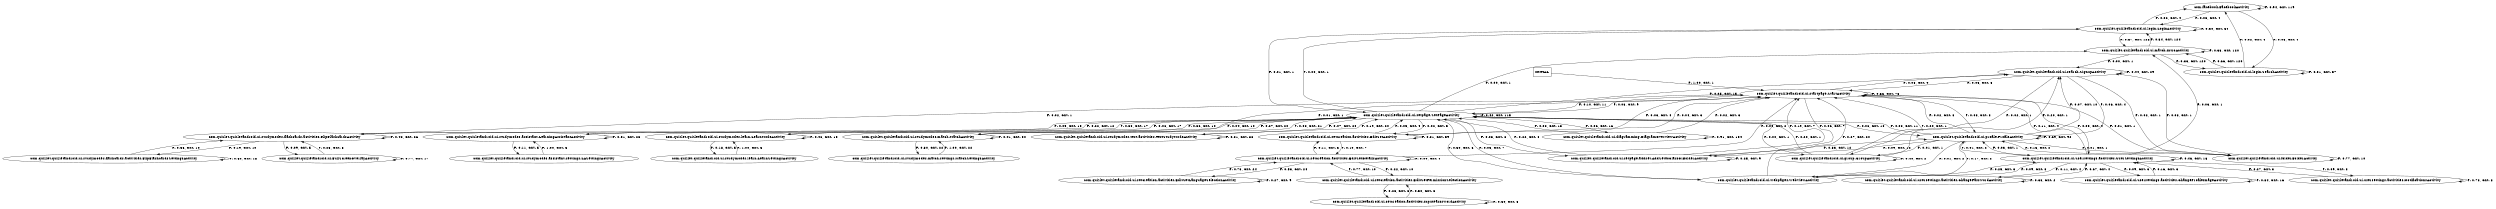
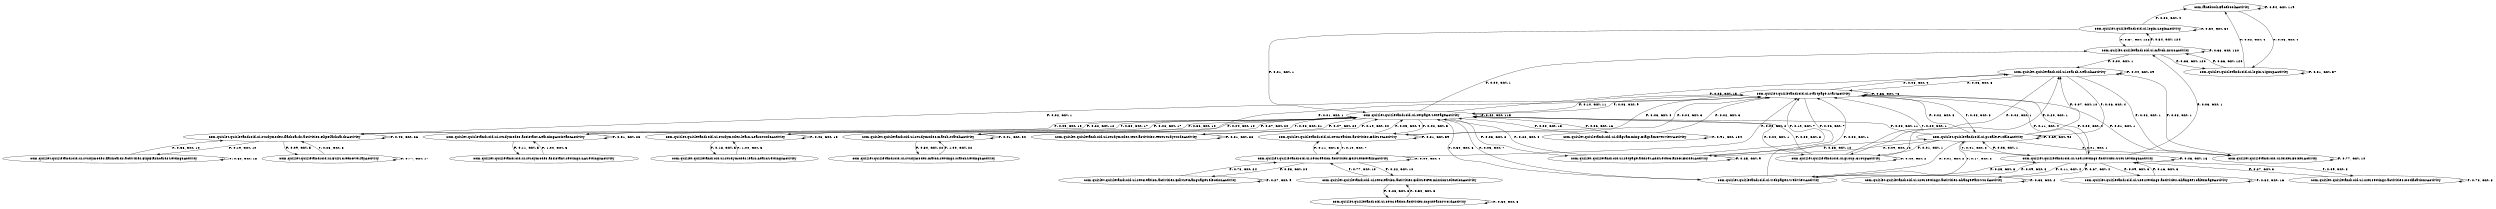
edge "com.facebook.FacebookActivity" -> "com.quizlet.quizletandroid.ui.login.LoginActivity": removed, label "P: 0.03, Cnt: 4"
edge "com.quizlet.quizletandroid.ui.setpage.SetPageActivity" -> "com.quizlet.quizletandroid.ui.login.LoginActivity": removed, label "P: 0.00, Cnt: 1"
node "INITIAL": removed
node "com.quizlet.quizletandroid.ui.search.SignupActivity": label "com.quizlet.quizletandroid.ui.search.SignupActivity" -> "com.quizlet.quizletandroid.ui.search.SearchActivity"
node "com.quizlet.quizletandroid.ui.login.SearchActivity": label "com.quizlet.quizletandroid.ui.login.SearchActivity" -> "com.quizlet.quizletandroid.ui.login.SignupActivity"
edge "com.quizlet.quizletandroid.ui.setpage.SetPageActivity" -> "com.quizlet.quizletandroid.ui.profile.ProfileActivity": removed, label "P: 0.06, Cnt: 18"
edge "com.quizlet.quizletandroid.ui.group.GroupActivity" -> "com.quizlet.quizletandroid.ui.setpage.SetPageActivity": label "P: 0.20, Cnt: 1" -> "P: 0.03, Cnt: 8"
edge "com.quizlet.quizletandroid.ui.webpages.WebViewActivity" -> "com.quizlet.quizletandroid.ui.startpage.StartActivity": label "P: 0.27, Cnt: 20" -> "P: 0.08, Cnt: 1"
edge "com.quizlet.quizletandroid.ui.folder.FolderActivity" -> "com.quizlet.quizletandroid.ui.profile.ProfileActivity": removed, label "P: 0.15, Cnt: 2"
